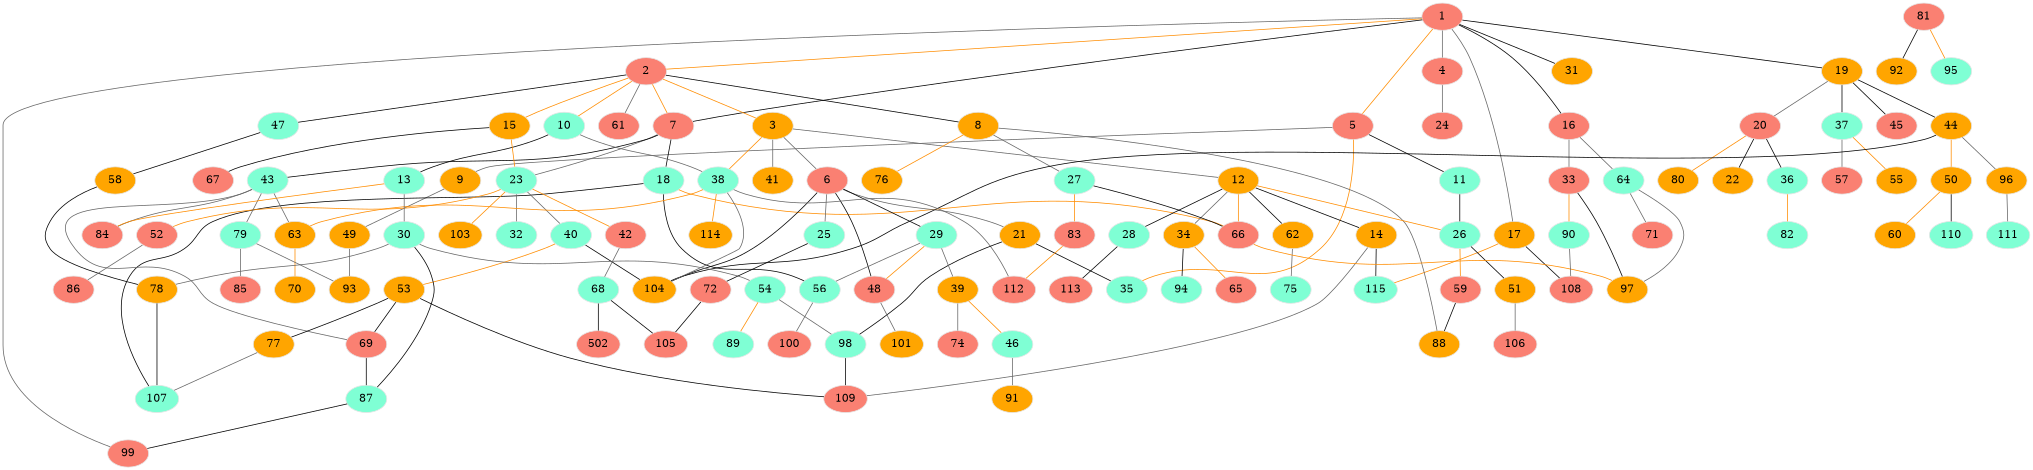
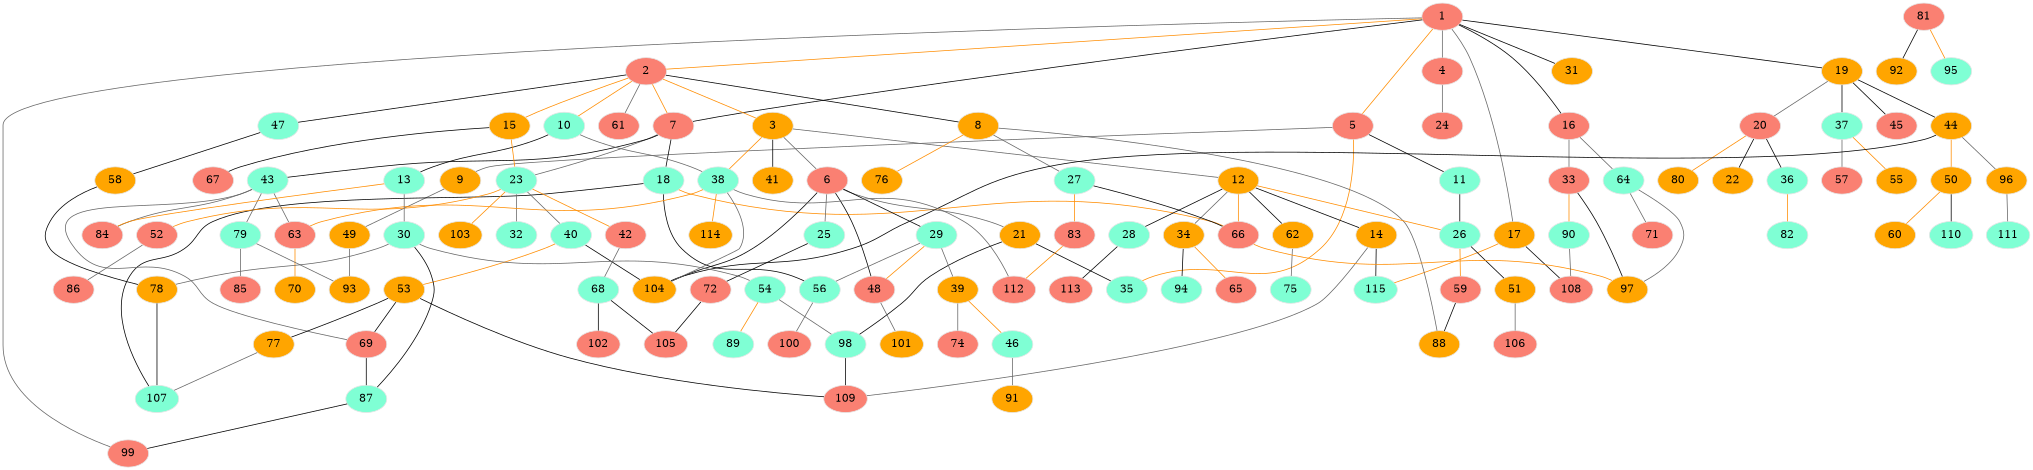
edge "3" -- "41": color gray40 -> black
node "63": fillcolor orange -> salmon
node "502": label "502" -> "102"
